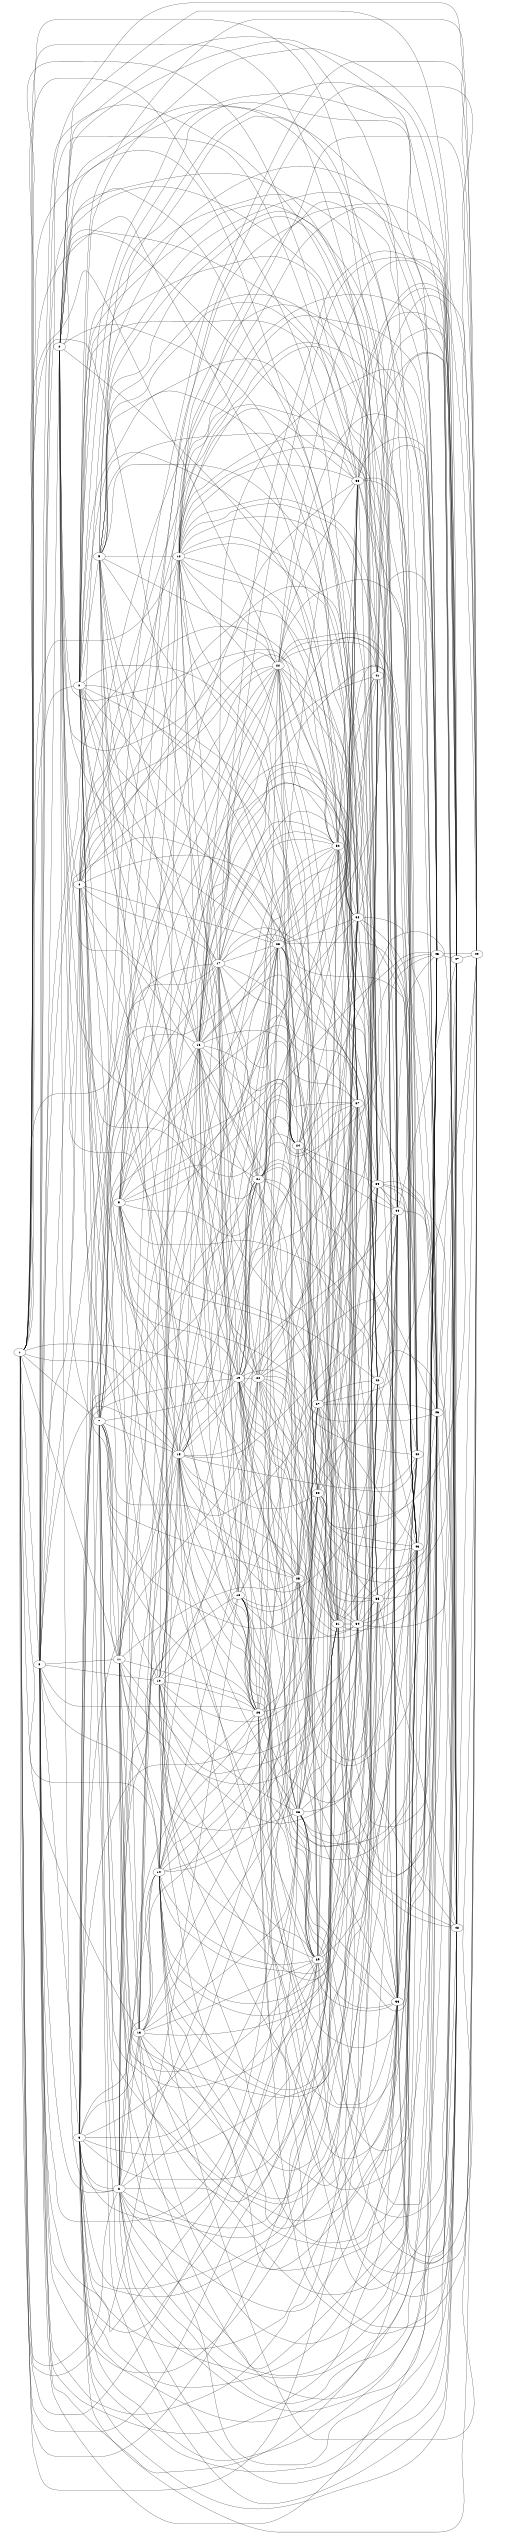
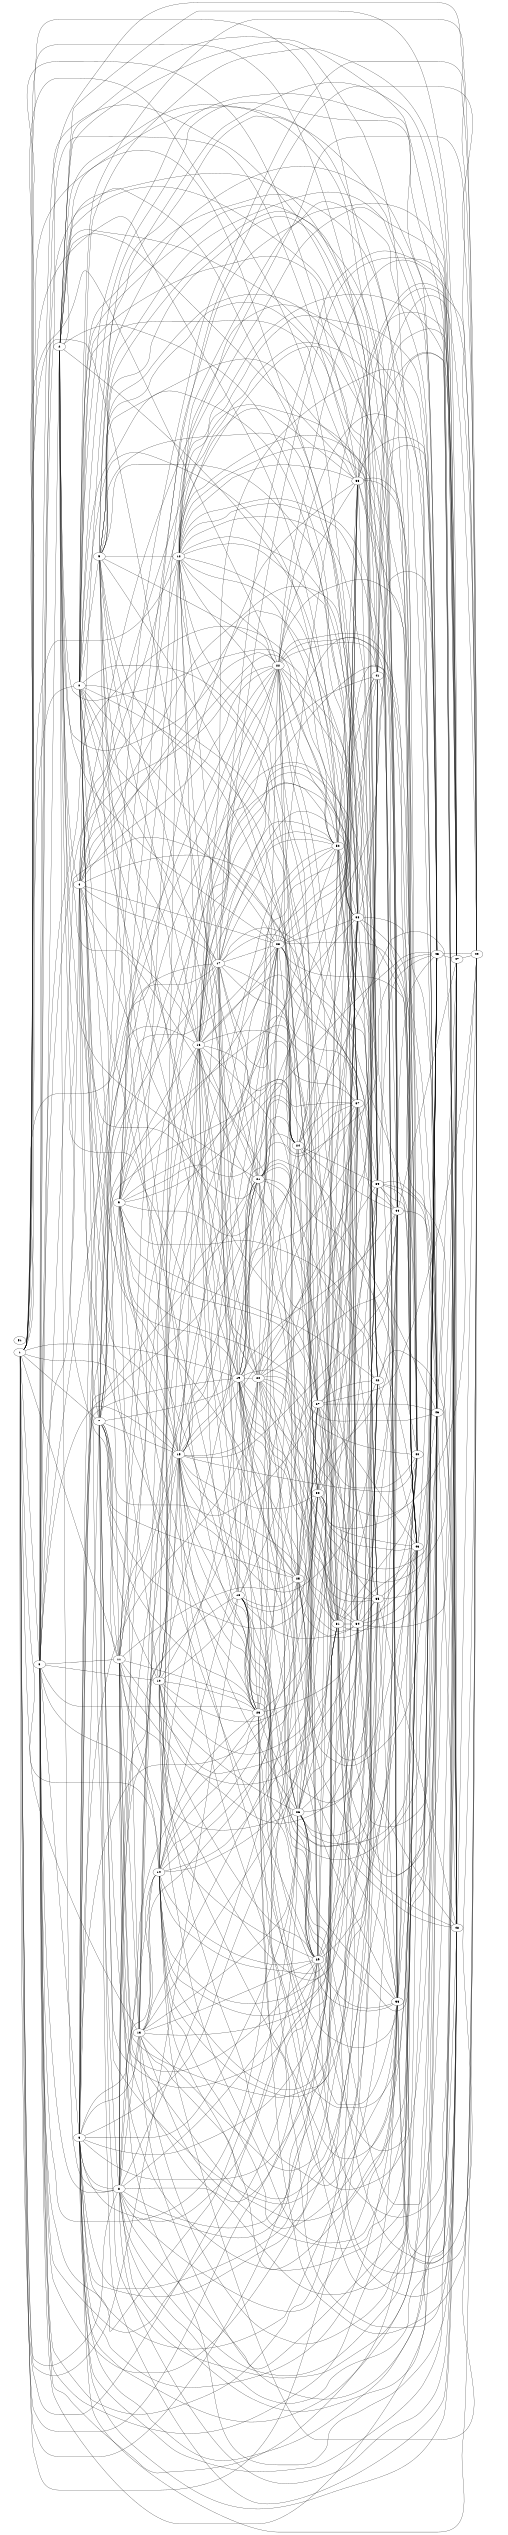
edge "52" -- "18": removed
node "51": added
